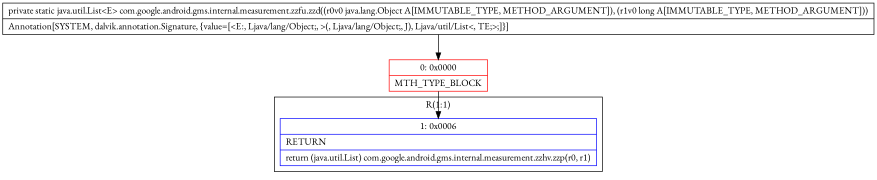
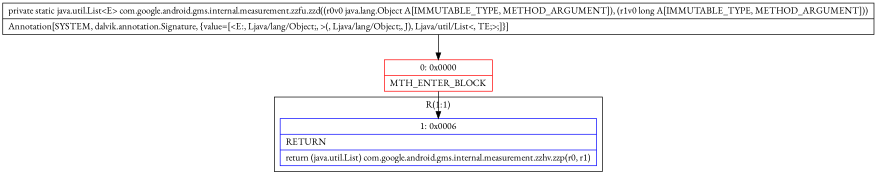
node "0: 0x0000": text "MTH_TYPE_BLOCK" -> "MTH_ENTER_BLOCK"
